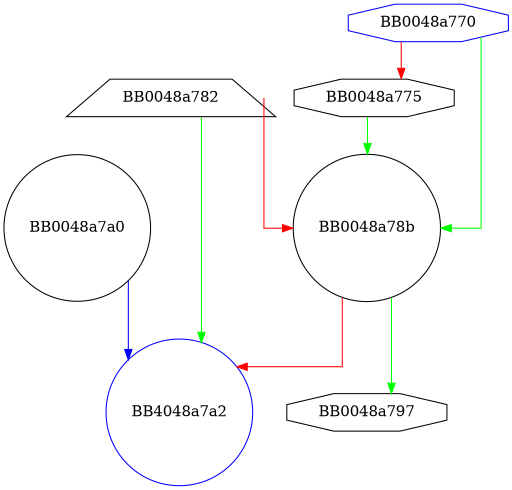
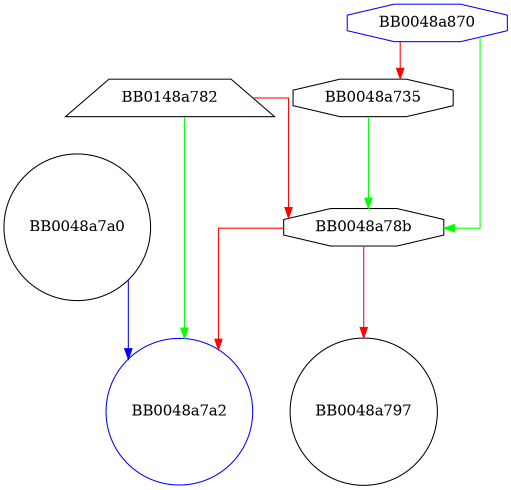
node "BB0048a770": label "BB0048a770" -> "BB0048a870"
node "BB0048a782": label "BB0048a782" -> "BB0148a782"
node "BB0048a775": label "BB0048a775" -> "BB0048a735"
node "BB0048a78b": shape circle -> octagon
edge "BB0048a78b" -> "BB0048a797": color green -> red
node "BB4048a7a2": label "BB4048a7a2" -> "BB0048a7a2"
node "BB0048a797": shape octagon -> circle
